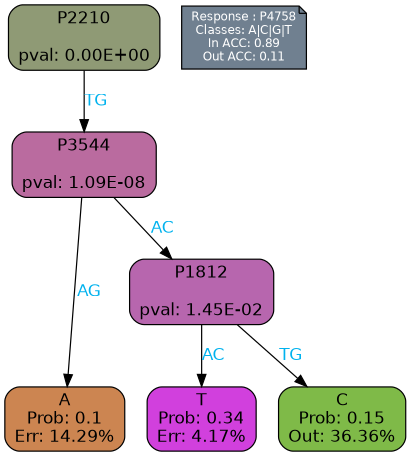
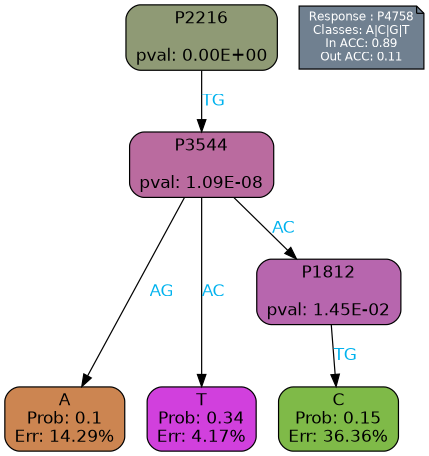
node "P2210 pval: 0.00E+00": label "P2210 pval: 0.00E+00" -> "P2216 pval: 0.00E+00"
edge "P1812 pval: 1.45E-02" -> "T Prob: 0.34 Err: 4.17%": now "P3544 pval: 1.09E-08" -> "T Prob: 0.34 Err: 4.17%"
node "C Prob: 0.15 Out: 36.36%": label "C Prob: 0.15 Out: 36.36%" -> "C Prob: 0.15 Err: 36.36%"
